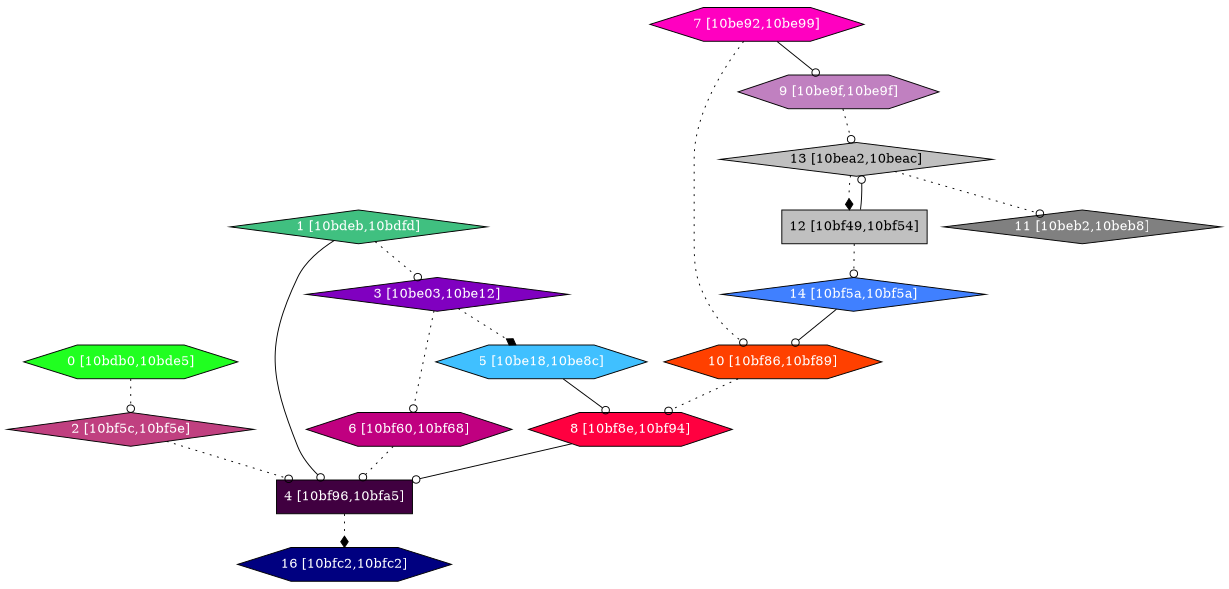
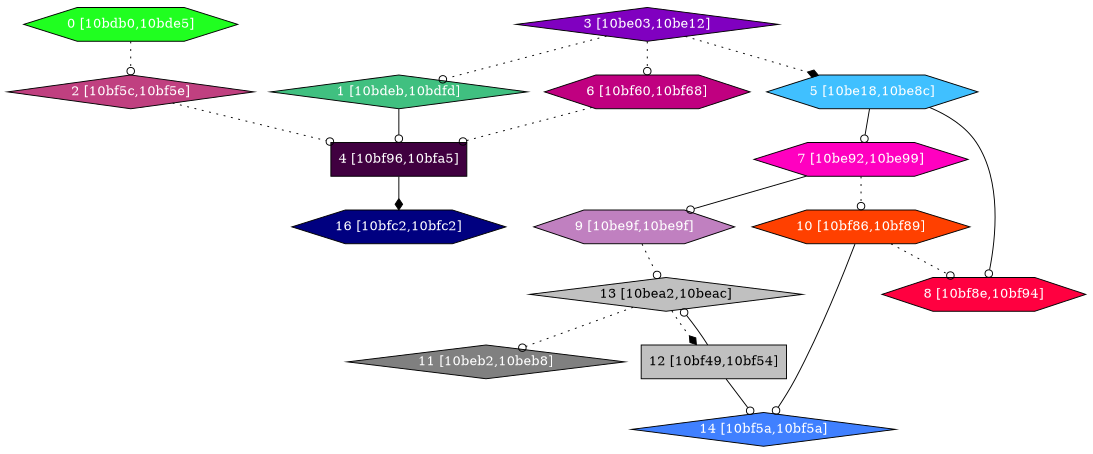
edge "5 [10be18,10be8c]" -> "7 [10be92,10be99]": added
edge "12 [10bf49,10bf54]" -> "14 [10bf5a,10bf5a]": style dotted -> solid
edge "1 [10bdeb,10bdfd]" -> "3 [10be03,10be12]": reversed
edge "14 [10bf5a,10bf5a]" -> "10 [10bf86,10bf89]": reversed
edge "8 [10bf8e,10bf94]" -> "4 [10bf96,10bfa5]": removed
edge "4 [10bf96,10bfa5]" -> "16 [10bfc2,10bfc2]": style dotted -> solid
